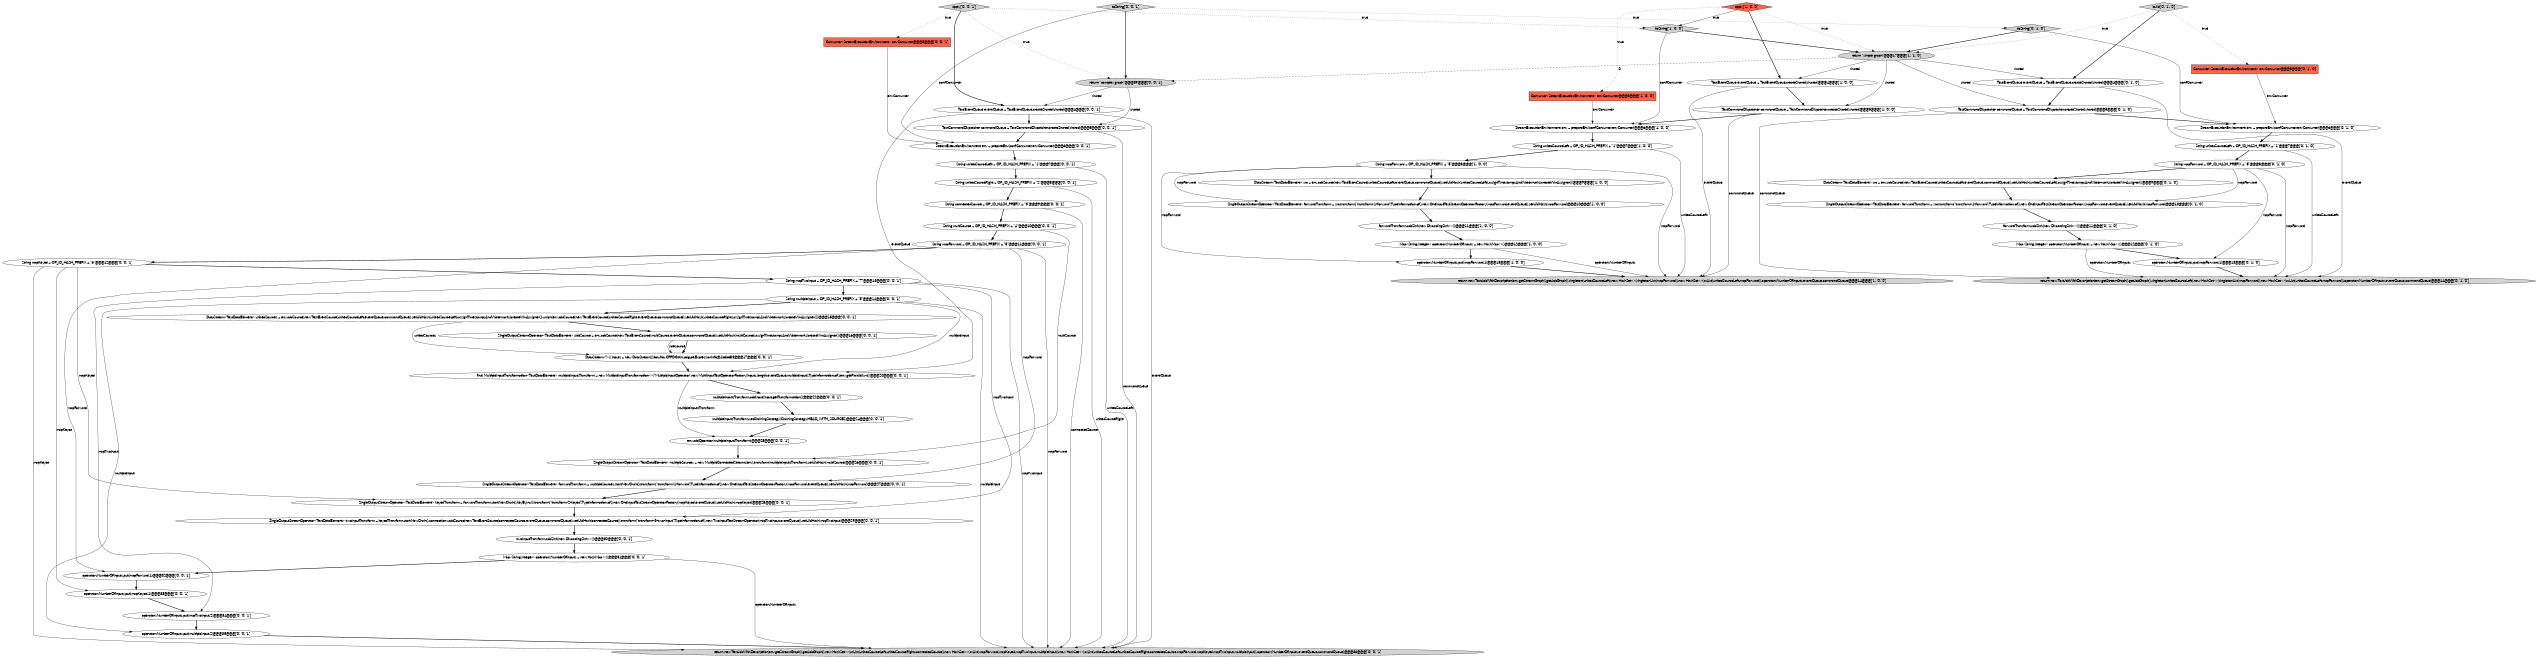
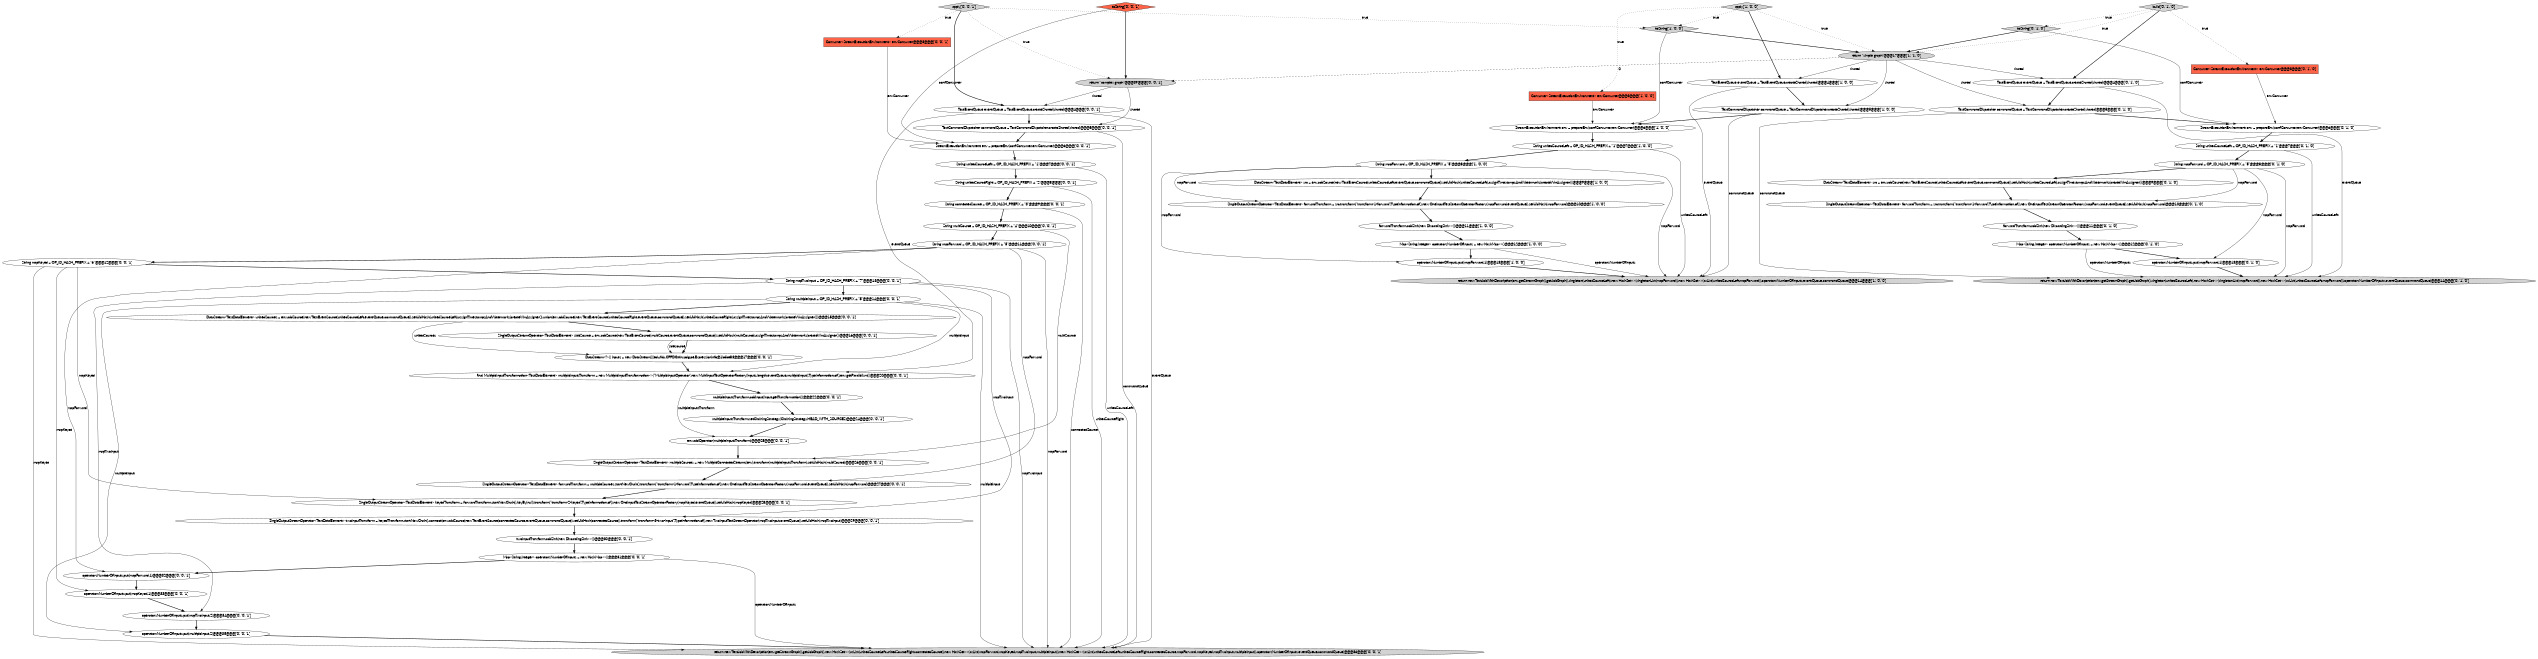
node "toString['0', '0', '1']": fillcolor lightgray -> tomato
node "apply['1', '0', '0']": fillcolor tomato -> lightgray
edge "apply['1', '0', '0']" -> "toString['1', '0', '0']": style solid -> dotted
edge "toString['0', '0', '1']" -> "toString['0', '1', '0']": now "build['0', '1', '0']" -> "toString['0', '1', '0']"
